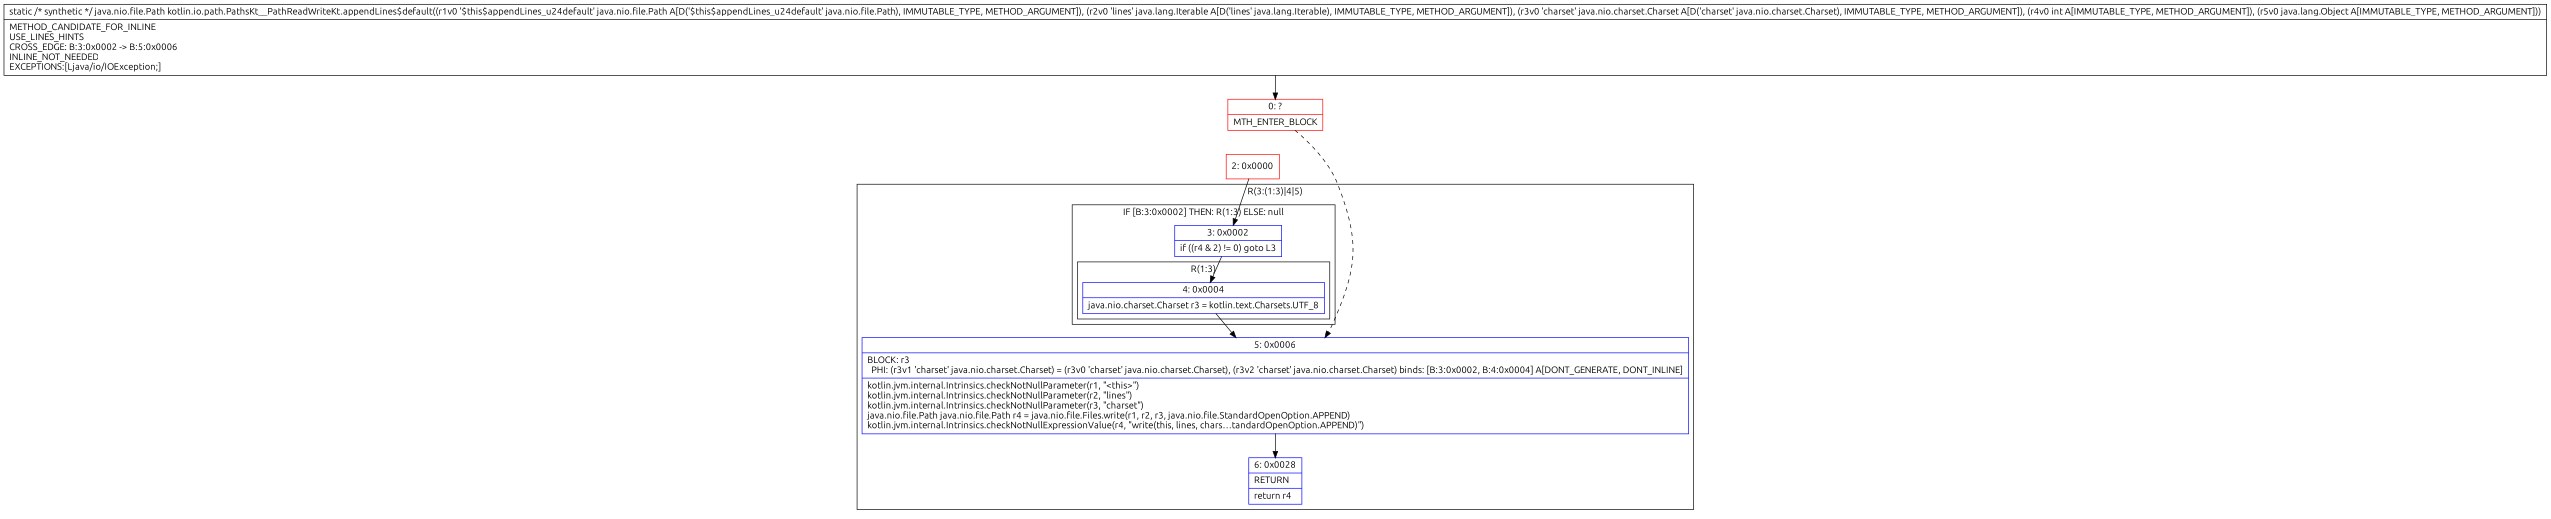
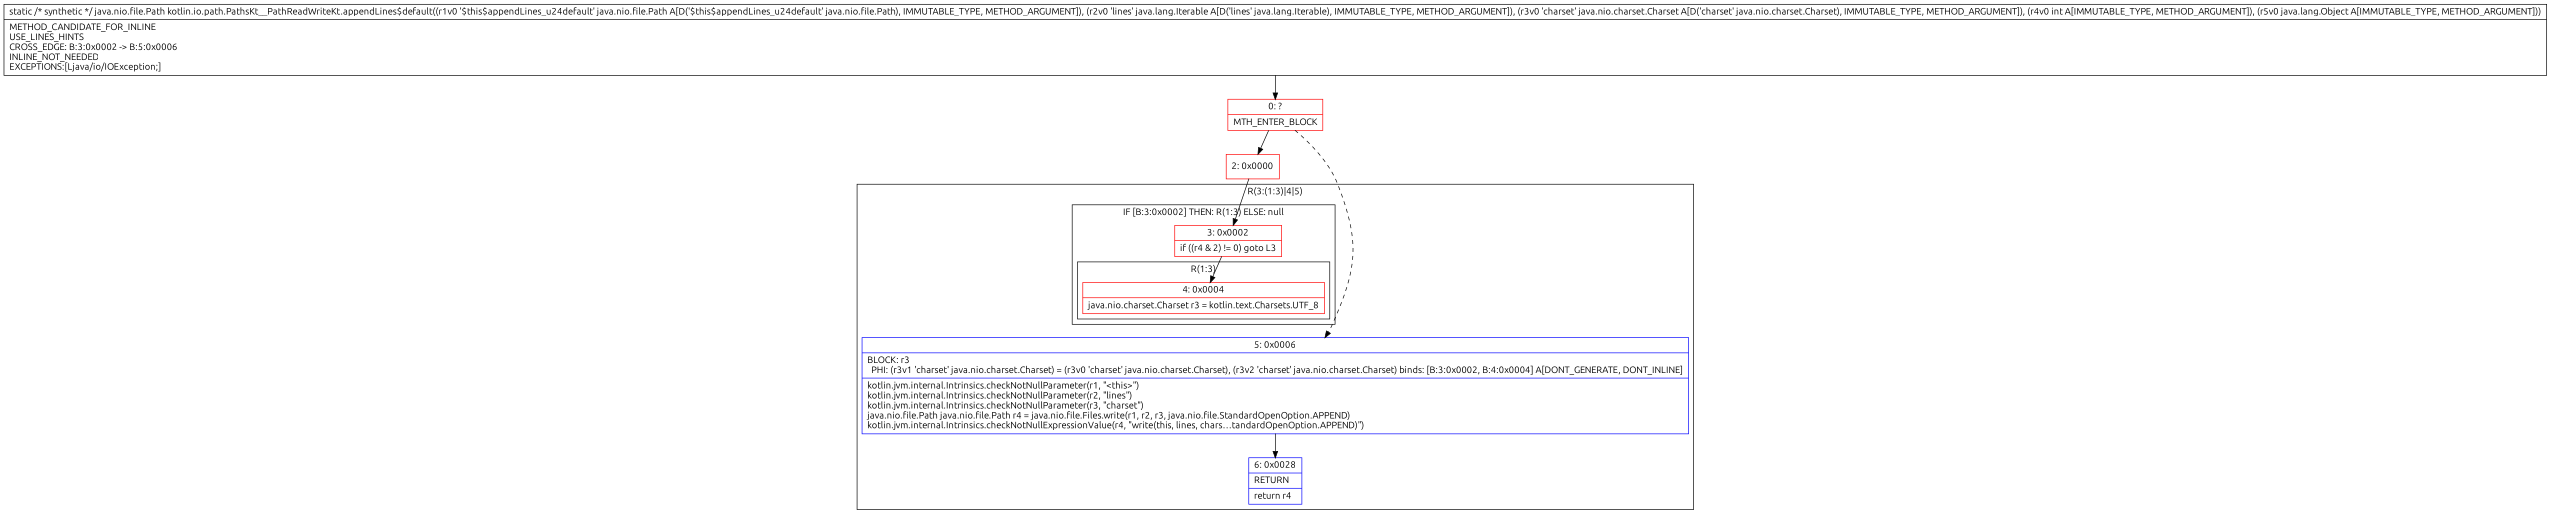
edge "0: ?" -> "2: 0x0000": added
node "3: 0x0002": color blue -> red
node "4: 0x0004": color blue -> red
edge "4: 0x0004" -> "5: 0x0006": removed
